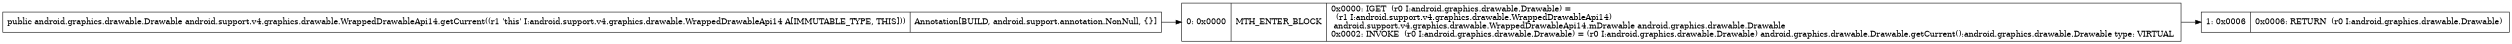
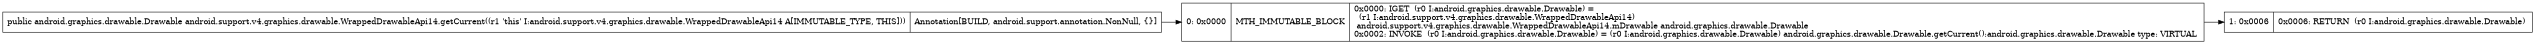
node "0: 0x0000": text "MTH_ENTER_BLOCK" -> "MTH_IMMUTABLE_BLOCK"
